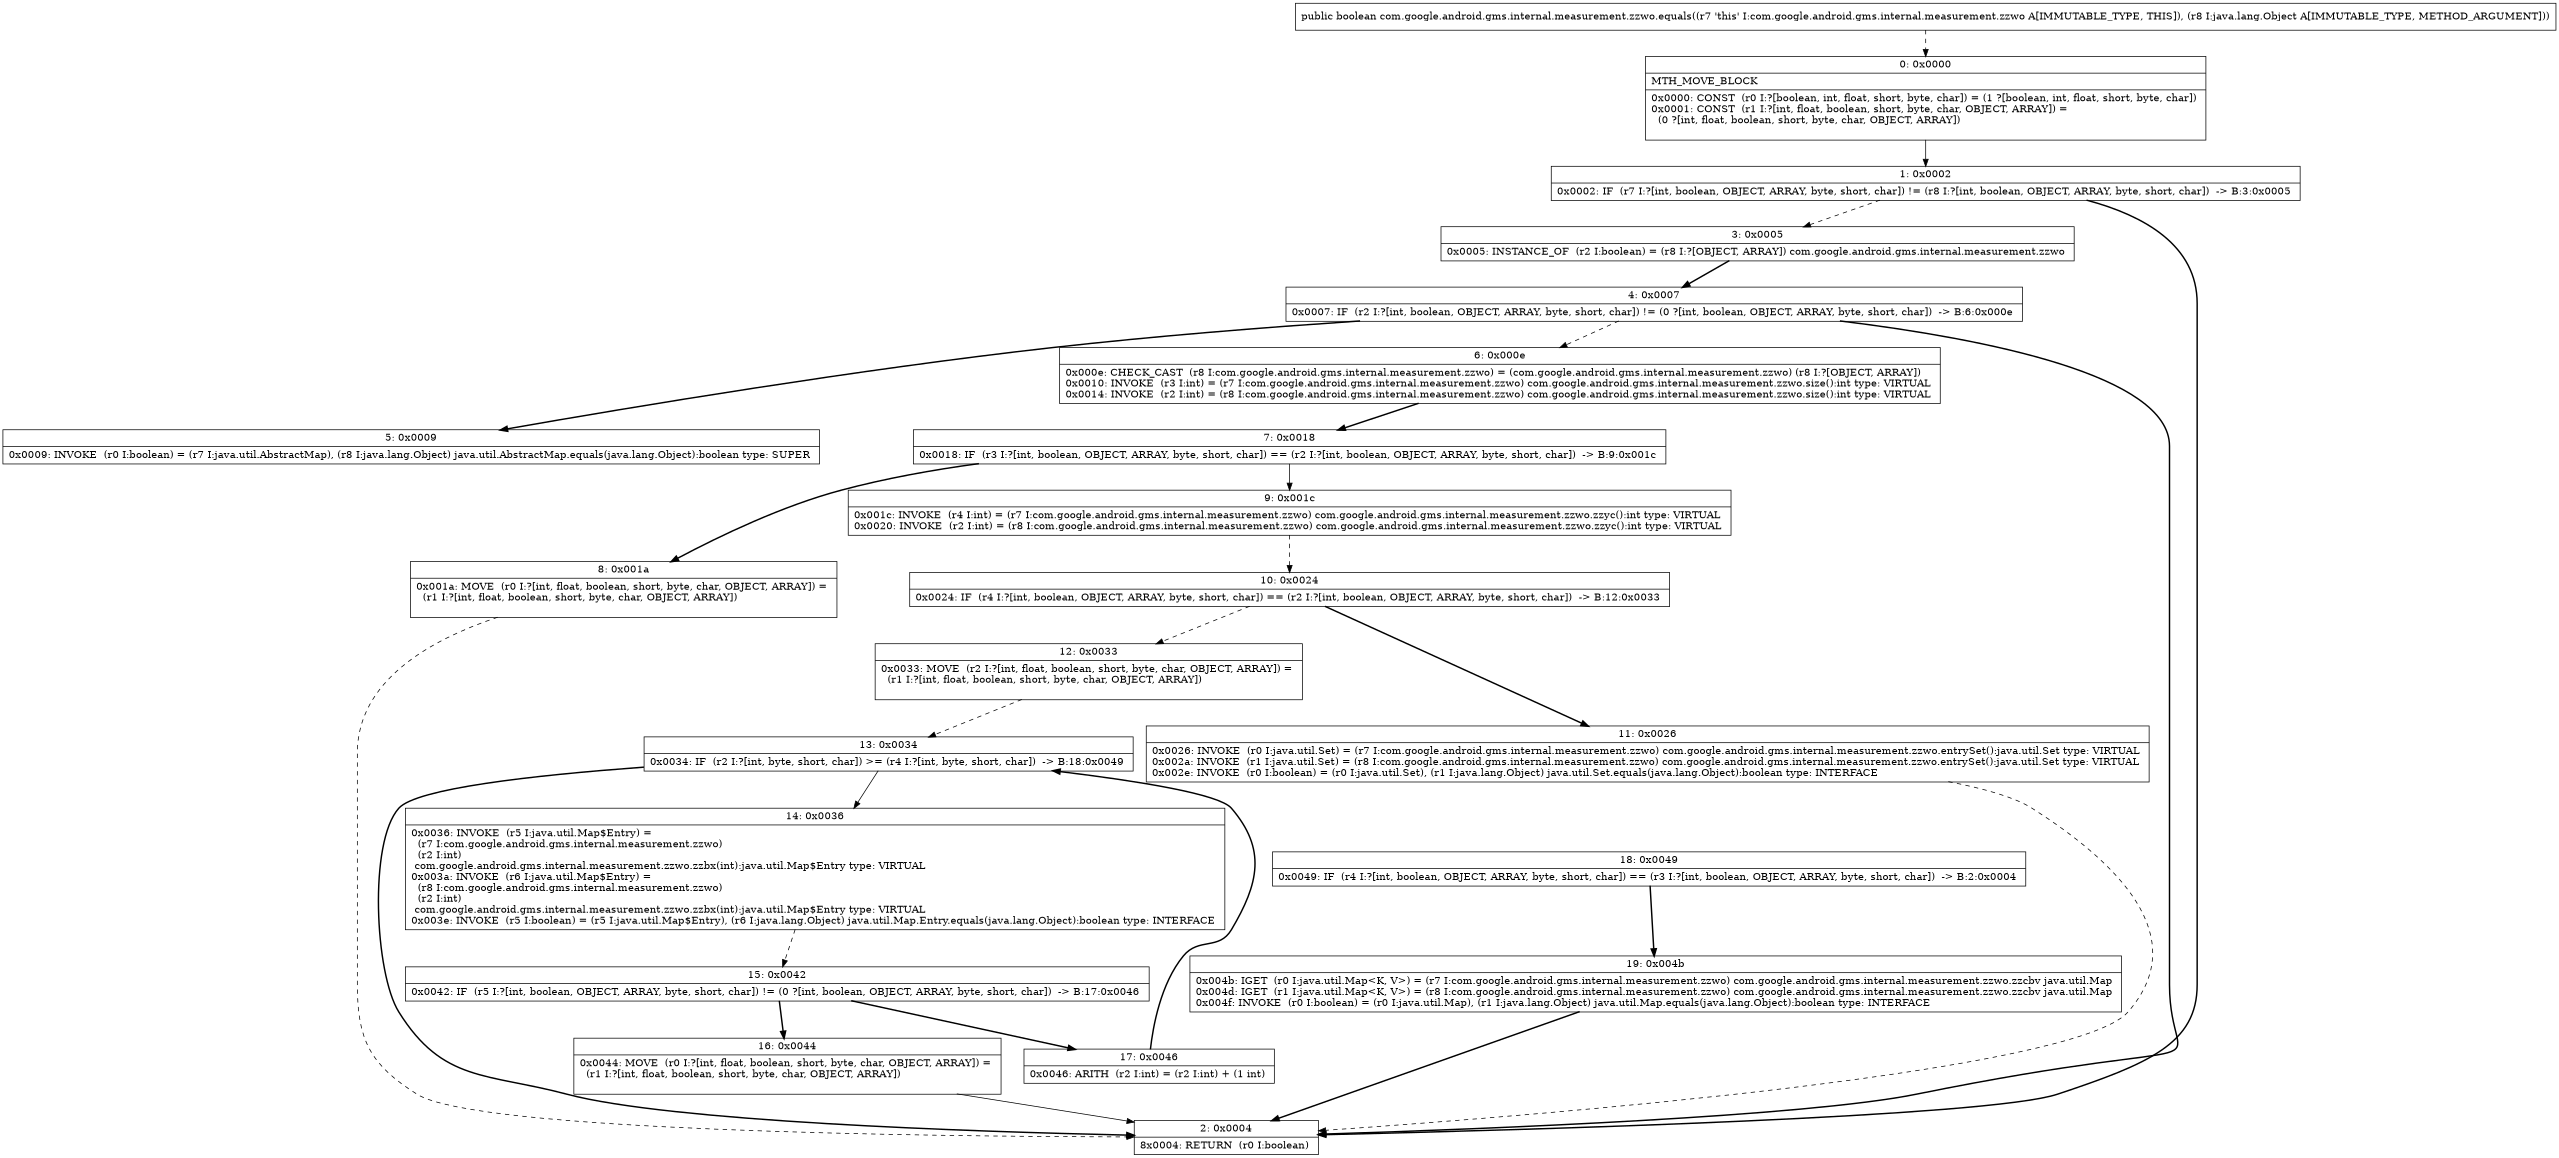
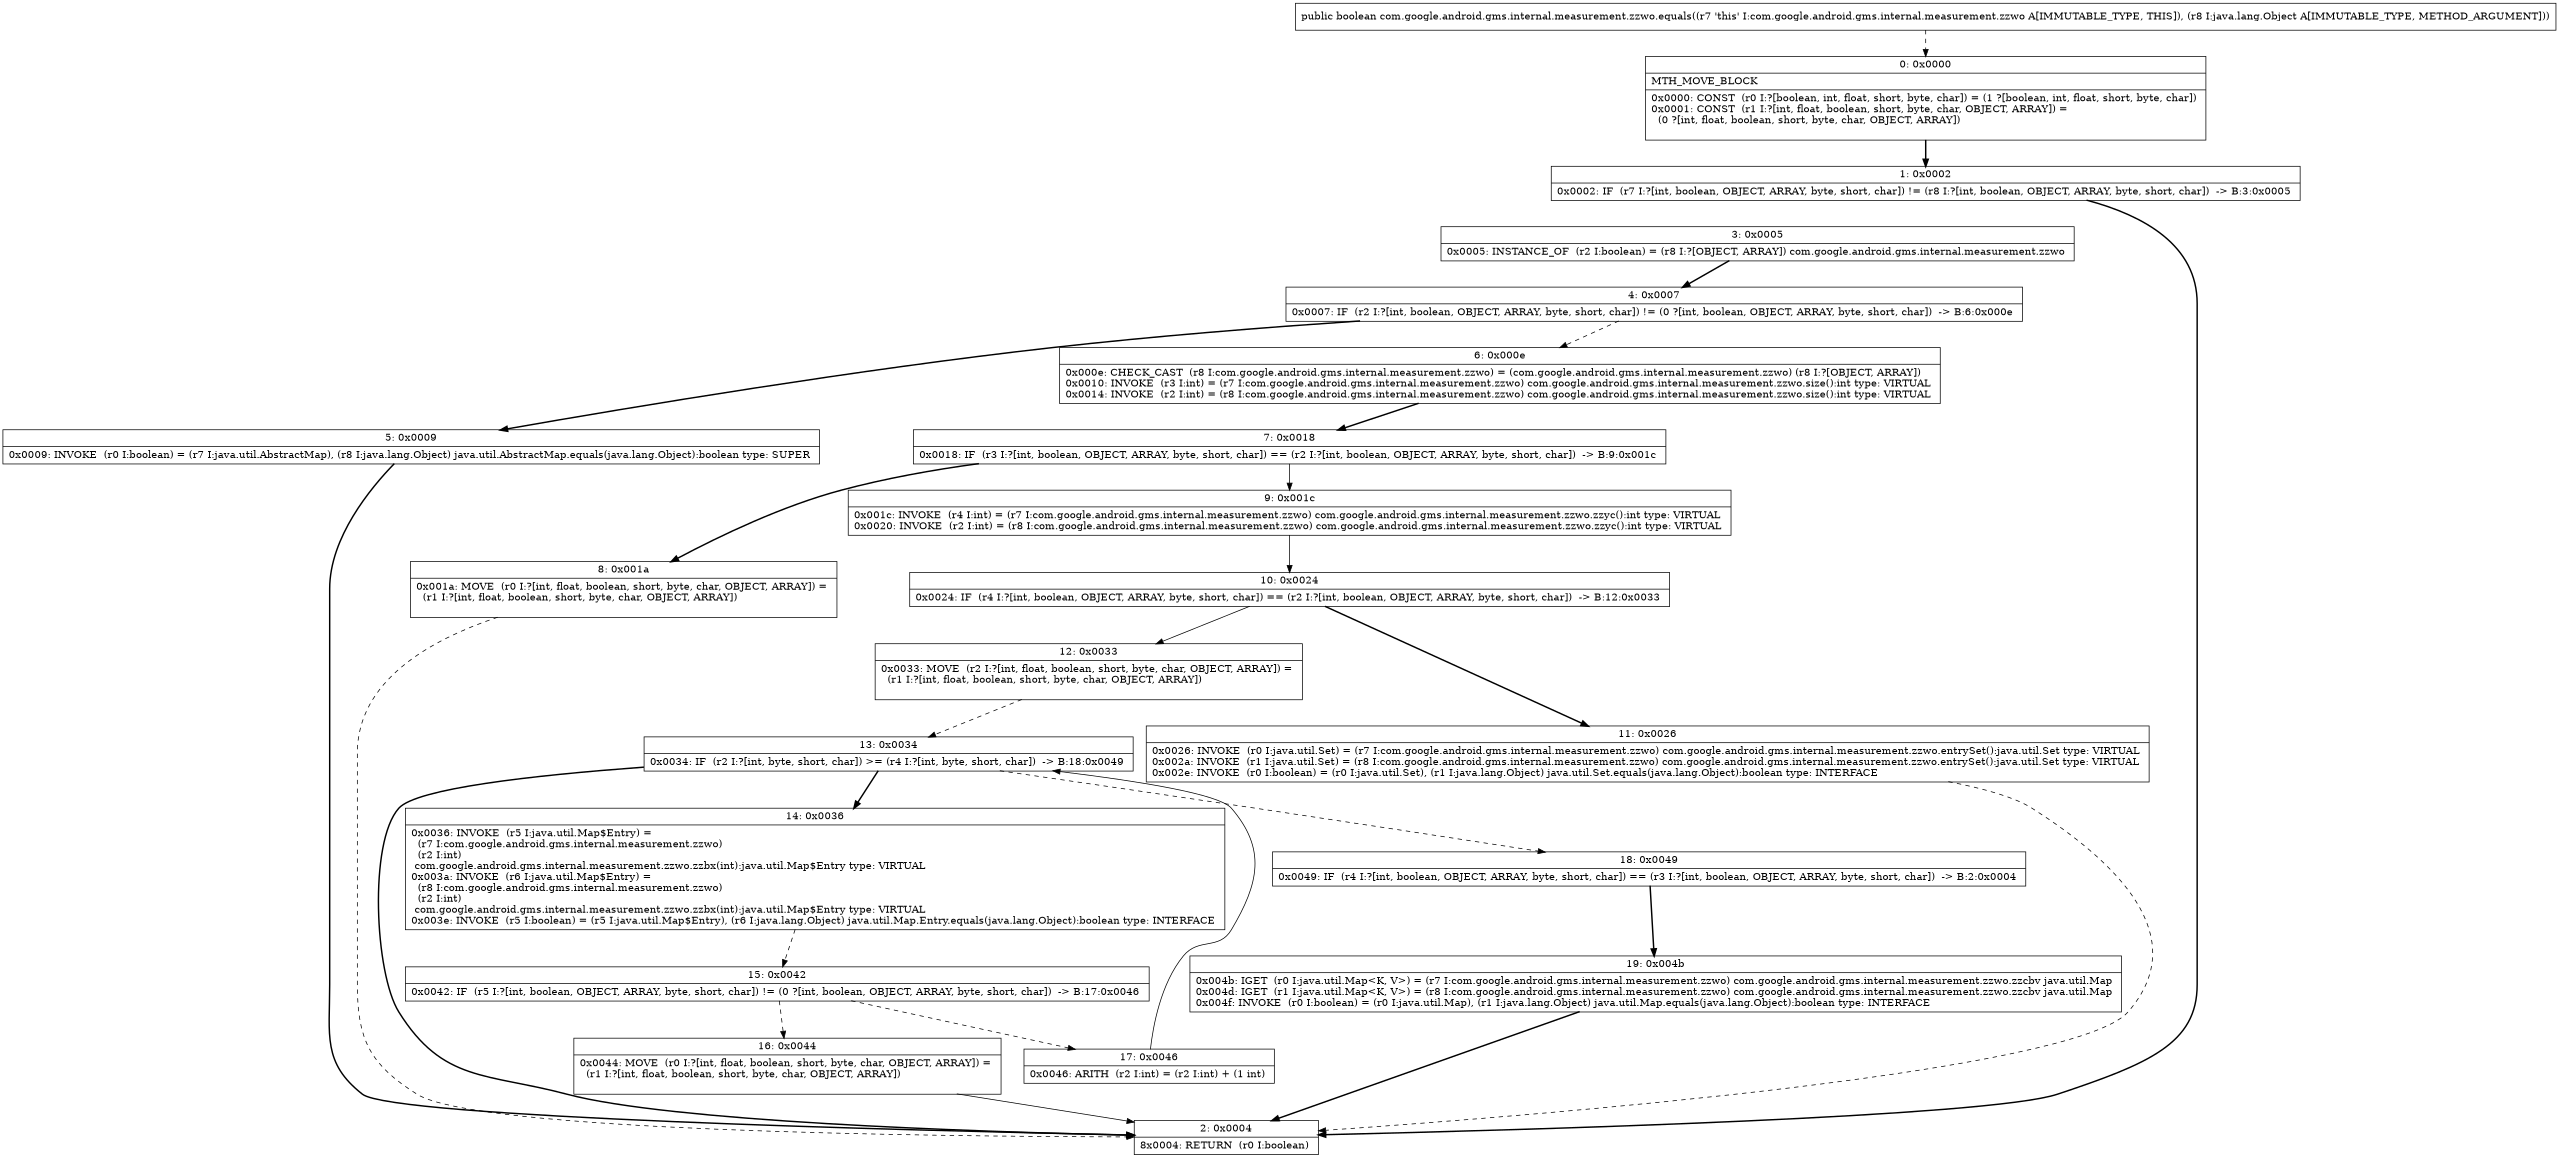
edge "0: 0x0000" -> "1: 0x0002": style solid -> bold
edge "1: 0x0002" -> "3: 0x0005": removed
edge "9: 0x001c" -> "10: 0x0024": style dashed -> solid
edge "10: 0x0024" -> "12: 0x0033": style dashed -> solid
edge "13: 0x0034" -> "14: 0x0036": style solid -> bold
edge "13: 0x0034" -> "18: 0x0049": added
edge "17: 0x0046" -> "13: 0x0034": style bold -> solid
edge "4: 0x0007" -> "2: 0x0004": now "5: 0x0009" -> "2: 0x0004"
edge "15: 0x0042" -> "16: 0x0044": style bold -> dashed
edge "15: 0x0042" -> "17: 0x0046": style bold -> dashed
